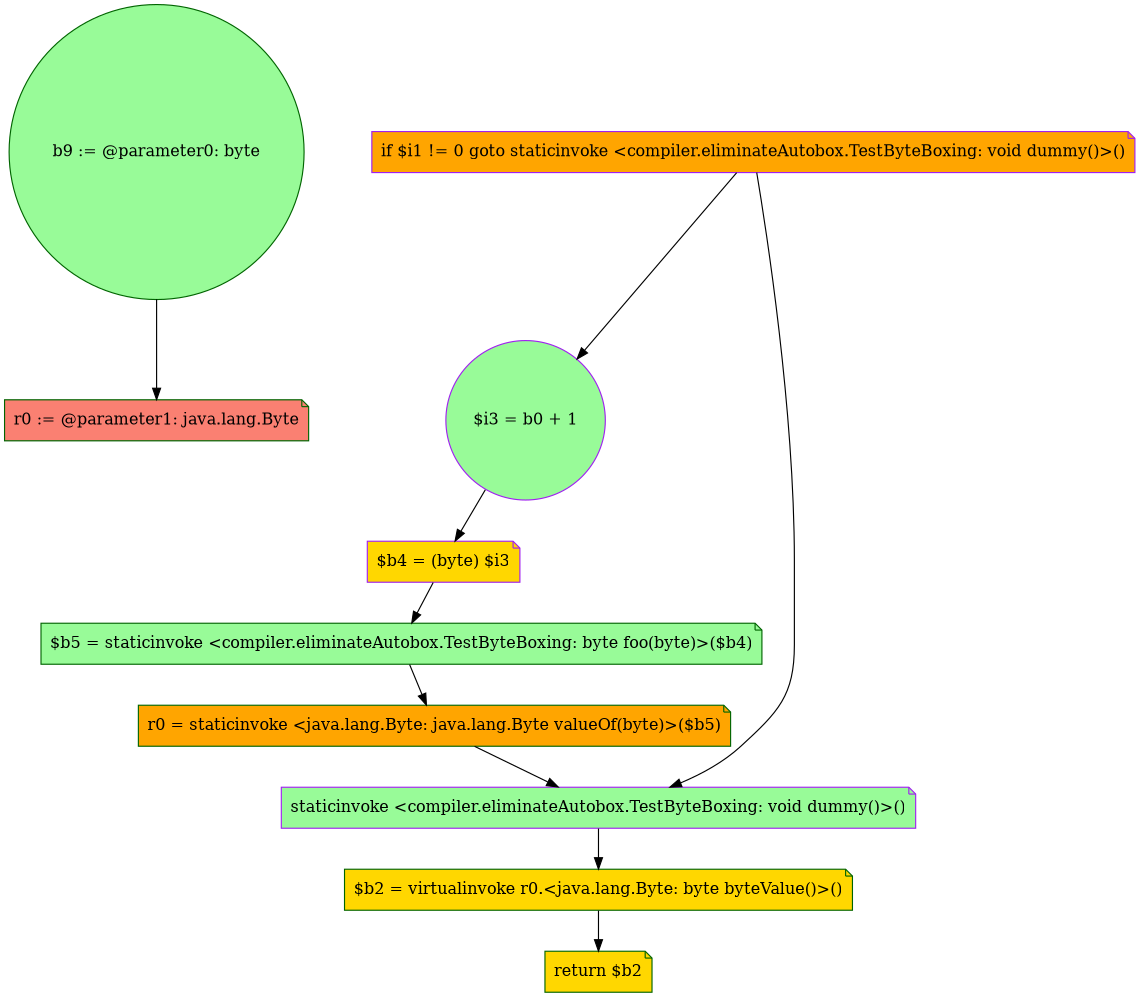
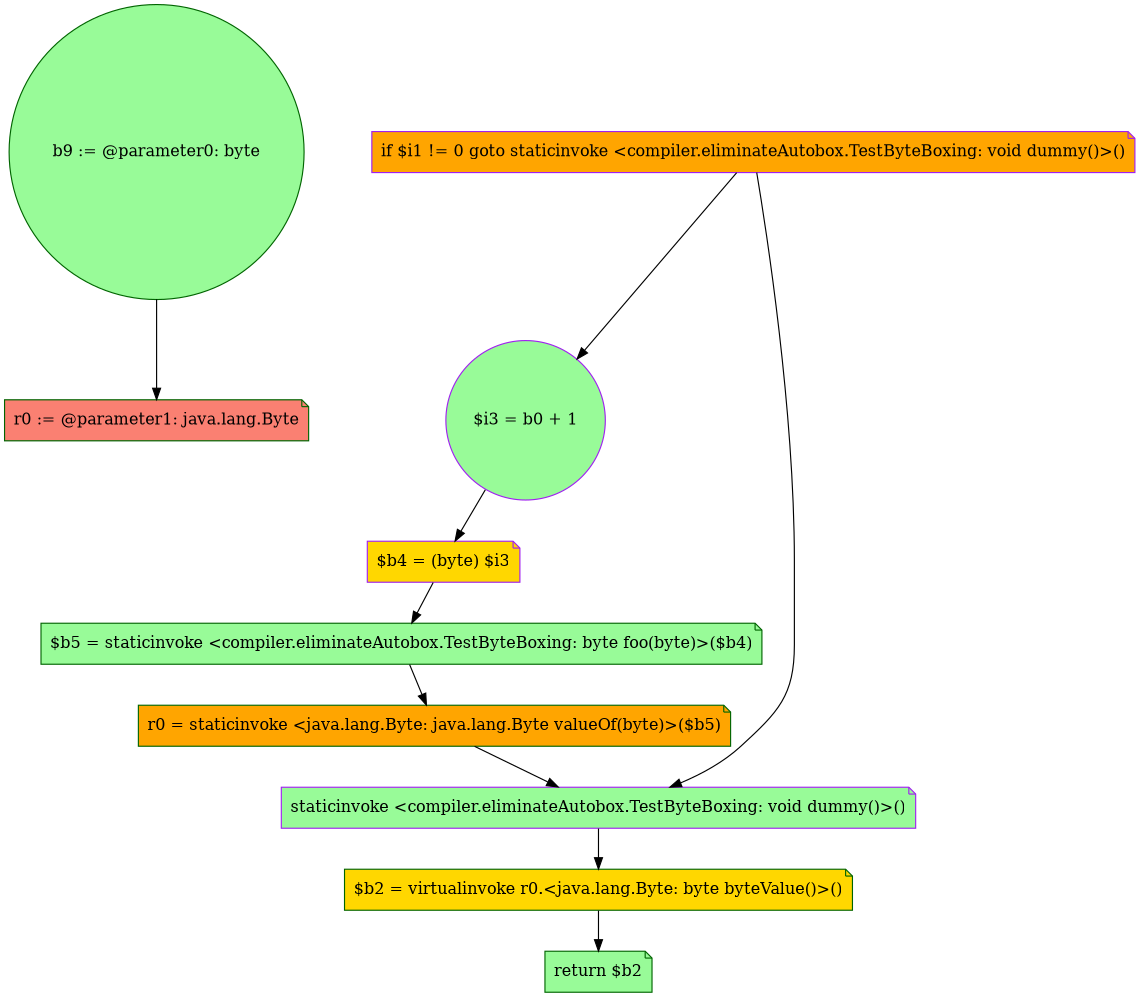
node "return $b2": fillcolor gold -> palegreen
